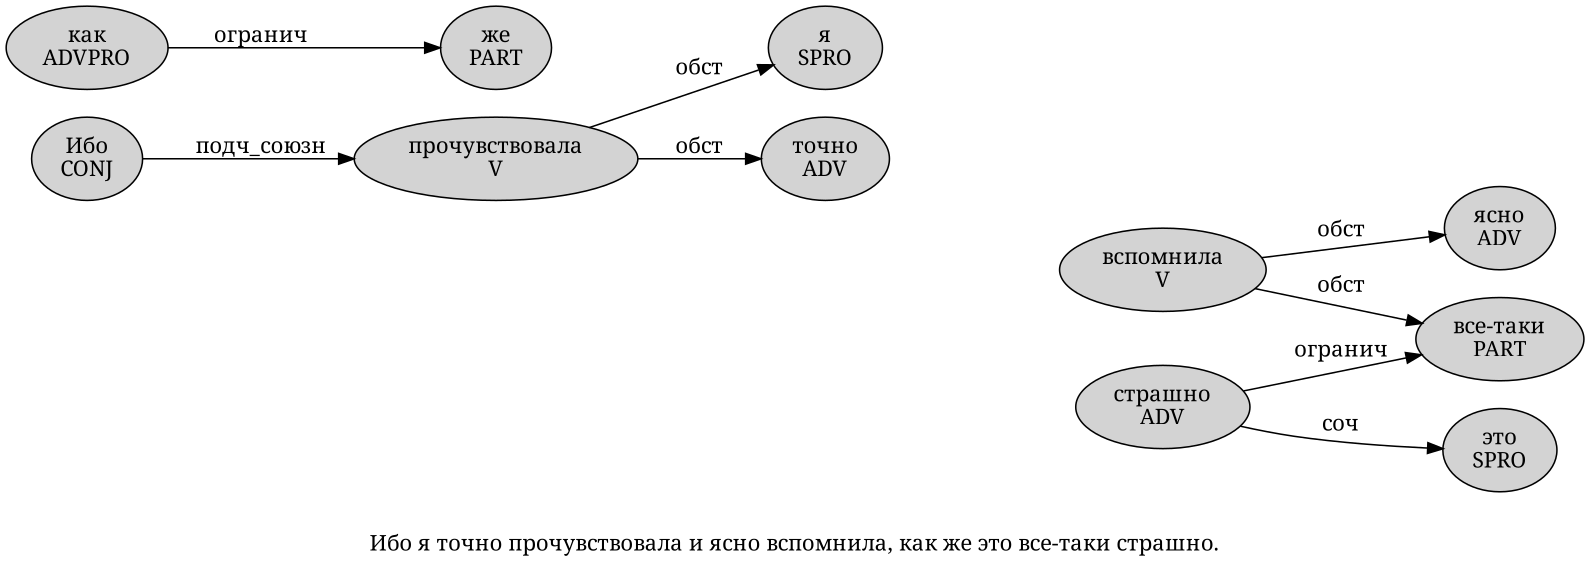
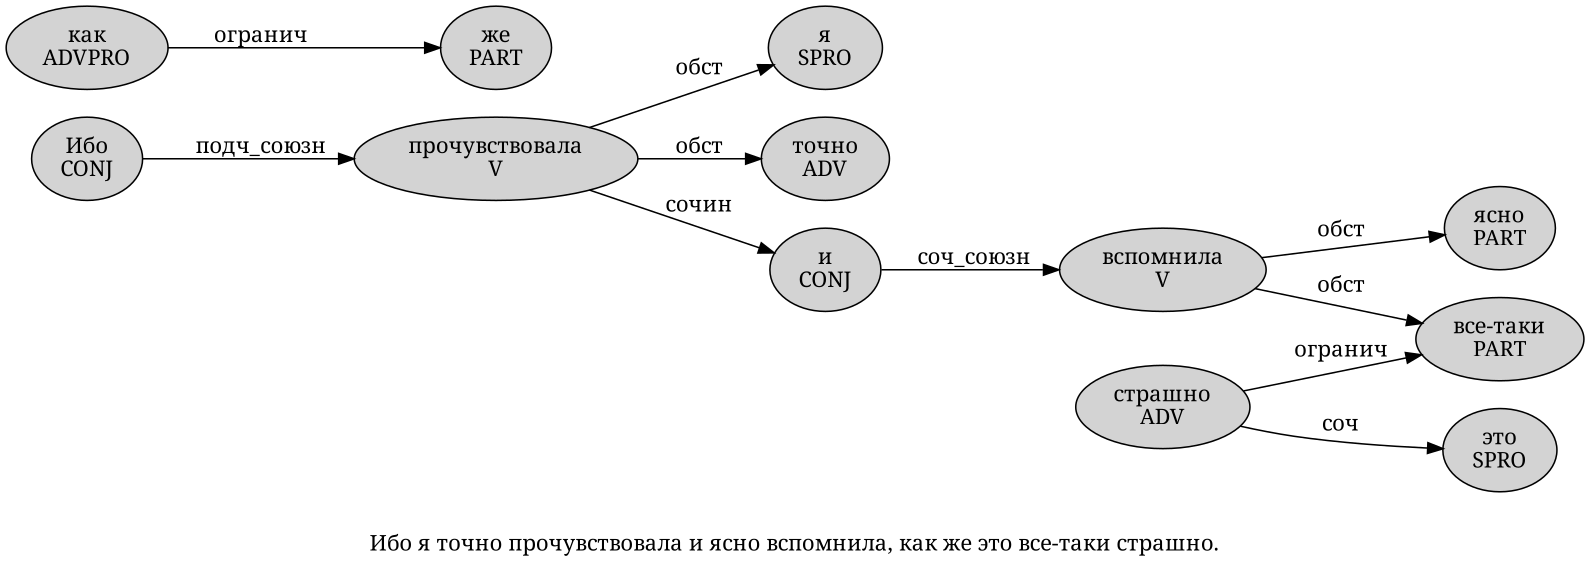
node "ясно ADV": label "ясно ADV" -> "ясно PART"
node "и CONJ": added
